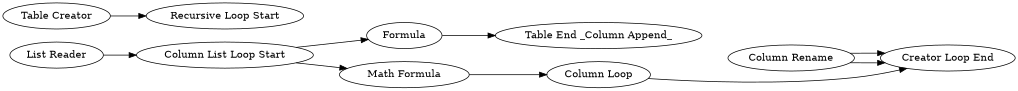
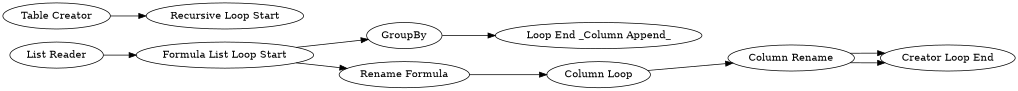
node "Formula": label "Formula" -> "GroupBy"
node "Table End _Column Append_": label "Table End _Column Append_" -> "Loop End _Column Append_"
node "Column List Loop Start": label "Column List Loop Start" -> "Formula List Loop Start"
node "Math Formula": label "Math Formula" -> "Rename Formula"
edge "Column Loop" -> "Creator Loop End": now "Column Loop" -> "Column Rename"
